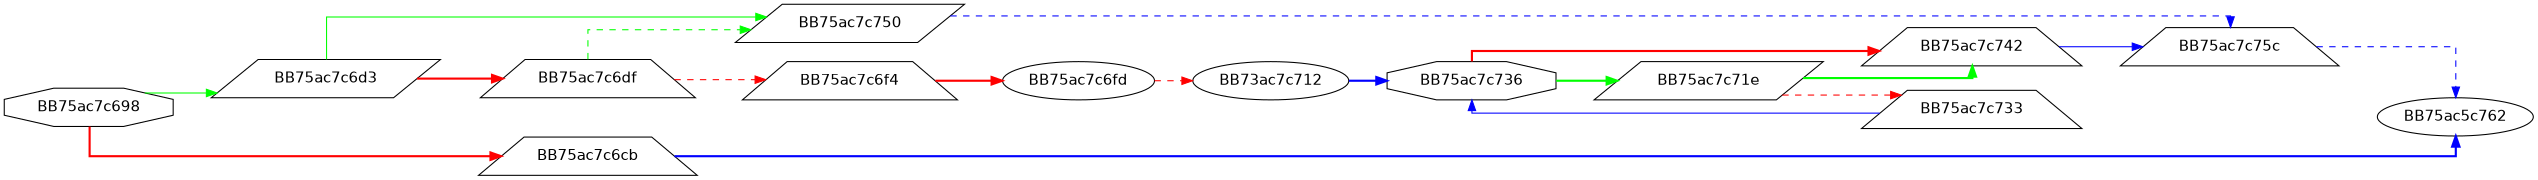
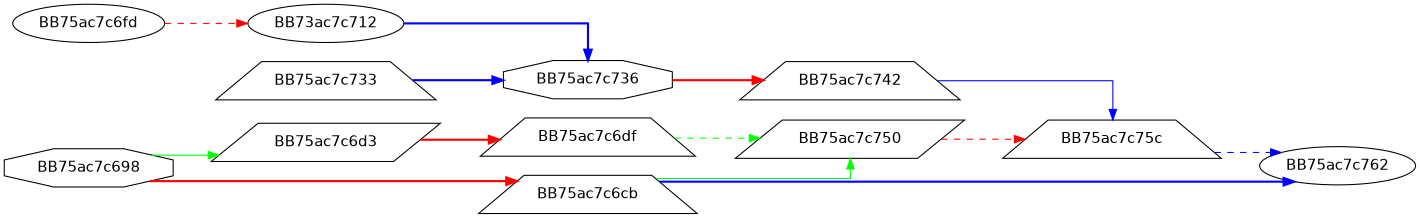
edge "BB75ac7c750" -> "BB75ac7c75c": color blue -> red
edge "BB75ac7c6d3" -> "BB75ac7c750": now "BB75ac7c6cb" -> "BB75ac7c750"
node "BB75ac7c6f4": removed
node "BB75ac7c71e": removed
edge "BB75ac7c733" -> "BB75ac7c736": style solid -> bold
node "BB75ac5c762": label "BB75ac5c762" -> "BB75ac7c762"
